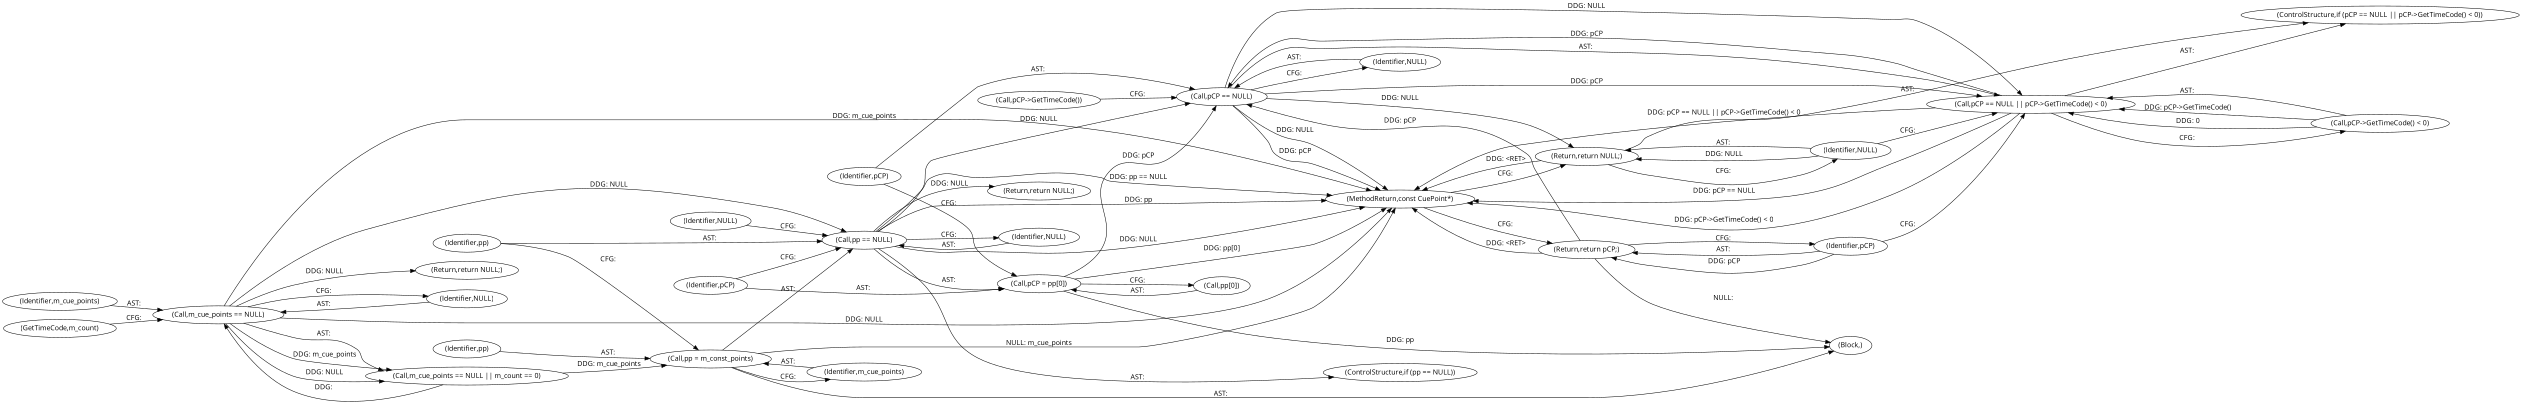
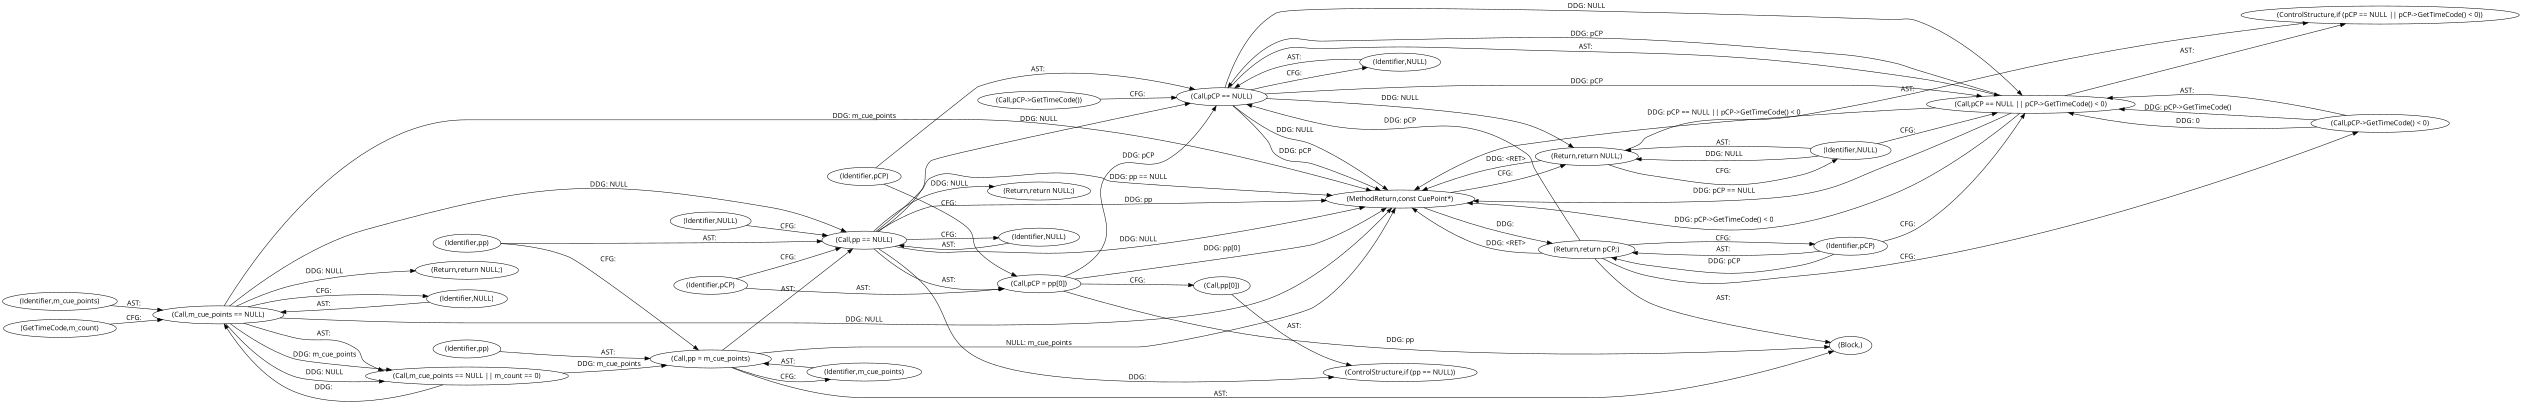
edge "(Call,pCP == NULL || pCP->GetTimeCode() < 0)" -> "(Call,pCP->GetTimeCode() < 0)": now "(Return,return pCP;)" -> "(Call,pCP->GetTimeCode() < 0)"
edge "(MethodReturn,const CuePoint*)" -> "(Return,return pCP;)": label "CFG: " -> "DDG: "
edge "(Call,pp[0])" -> "(Call,pCP = pp[0])": now "(Call,pp[0])" -> "(ControlStructure,if (pp == NULL))"
edge "(Return,return pCP;)" -> "(Block,)": label "NULL: " -> "AST: "
node "(Call,pp = m_const_points)": label "(Call,pp = m_const_points)" -> "(Call,pp = m_cue_points)"
edge "(Call,pp == NULL)" -> "(ControlStructure,if (pp == NULL))": label "AST: " -> "DDG: "
